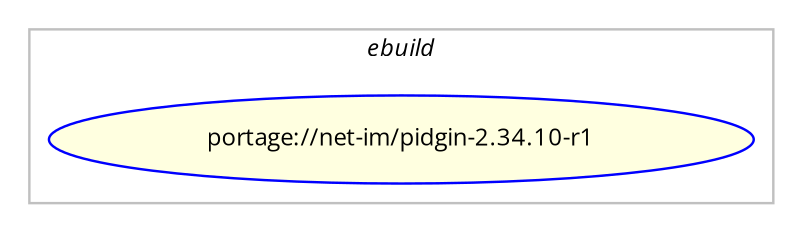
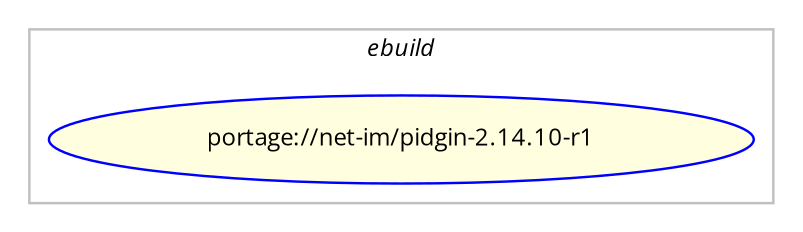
node "portage://net-im/pidgin-2.34.10-r1": label "portage://net-im/pidgin-2.34.10-r1" -> "portage://net-im/pidgin-2.14.10-r1"
